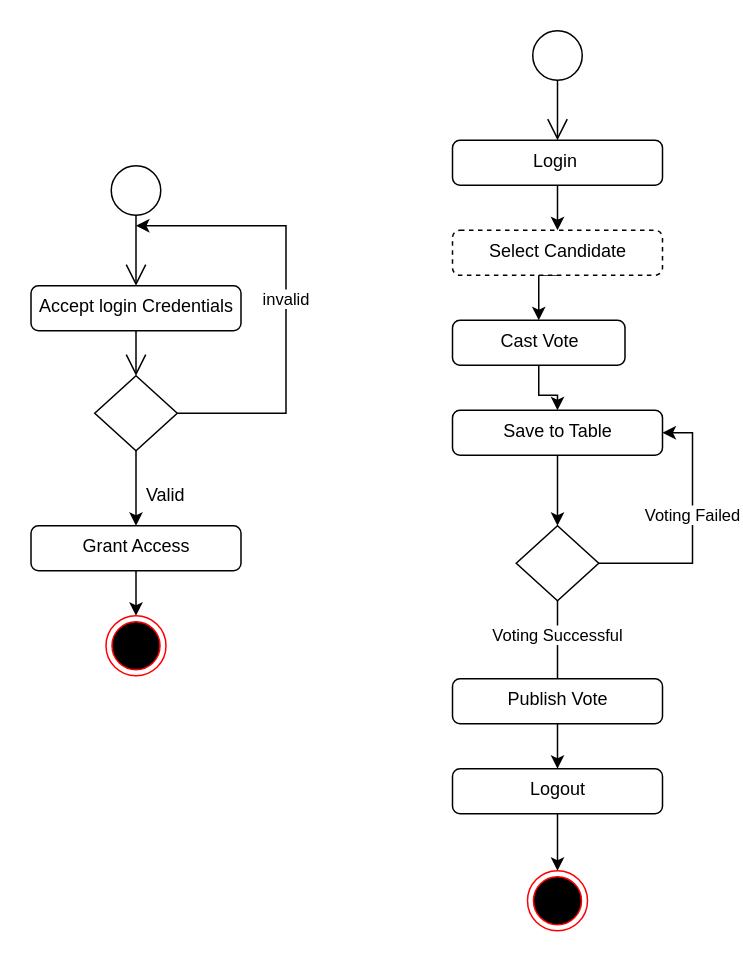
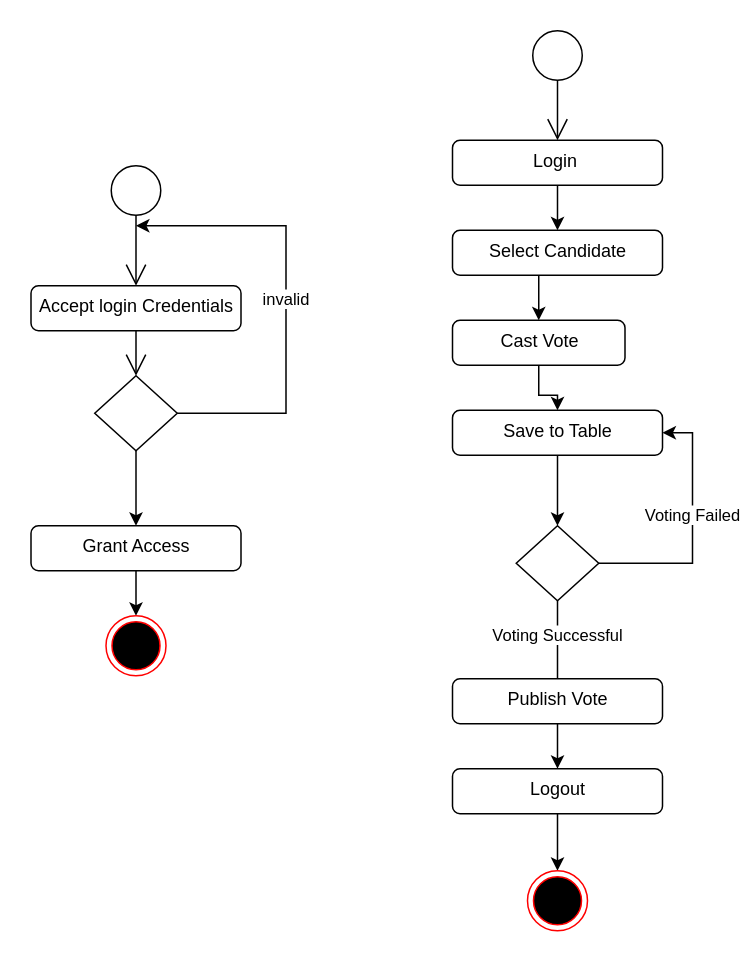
node "Select Candidate": style dashed -> solid
node "Valid": removed
